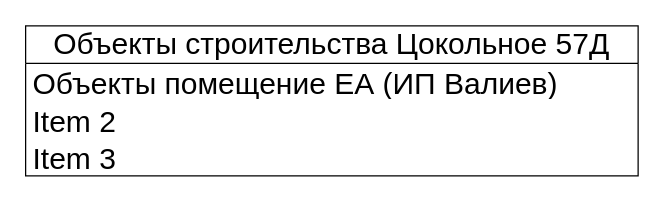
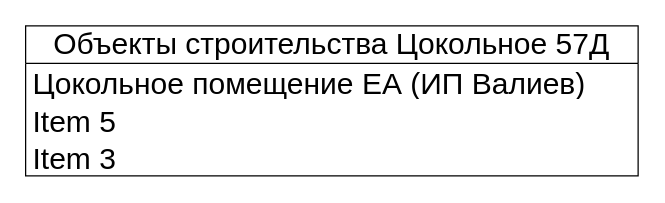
node "Объекты помещение ЕА (ИП Валиев)": label "Объекты помещение ЕА (ИП Валиев)" -> "Цокольное помещение ЕА (ИП Валиев)"
node "Item 2": label "Item 2" -> "Item 5"
